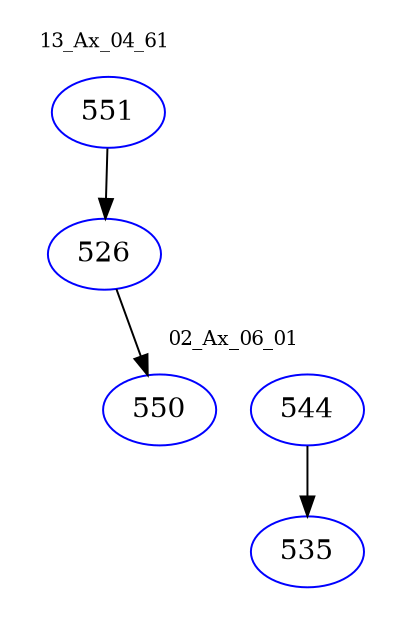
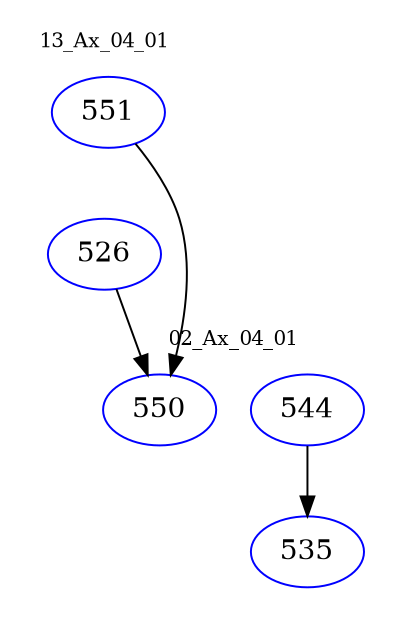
cluster "13_Ax_04_61": label "13_Ax_04_61" -> "13_Ax_04_01"
edge "551" -> "526": now "551" -> "550"
cluster "02_Ax_06_01": label "02_Ax_06_01" -> "02_Ax_04_01"
